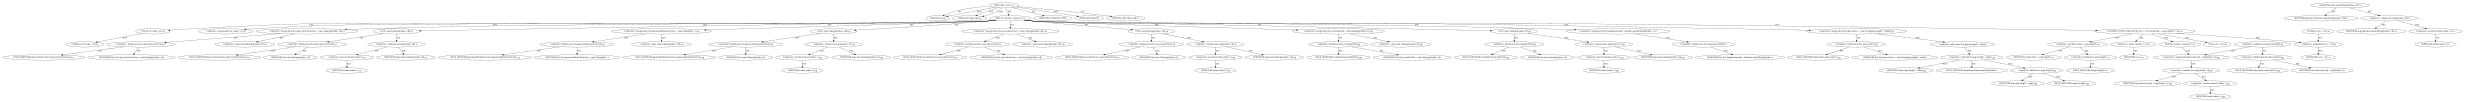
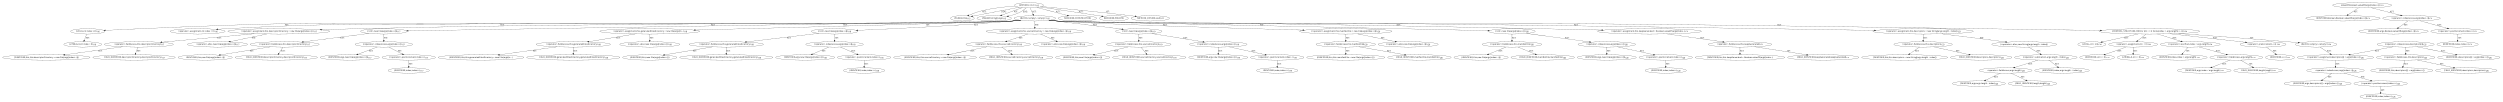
edge "(LITERAL,0,int i = 0)" -> "(<operator>.assignment,int i = 0)": reversed
node "(IDENTIFIER,i,descriptors[i] = args[index++])": added
edge "(<operator>.subtraction,args.length - index)" -> "(FIELD_IDENTIFIER,keepGenerated,keepGenerated)": now "(<operator>.fieldAccess,this.keepGenerated)" -> "(FIELD_IDENTIFIER,keepGenerated,keepGenerated)"
node "(IDENTIFIER,args,index < args.length)": added
